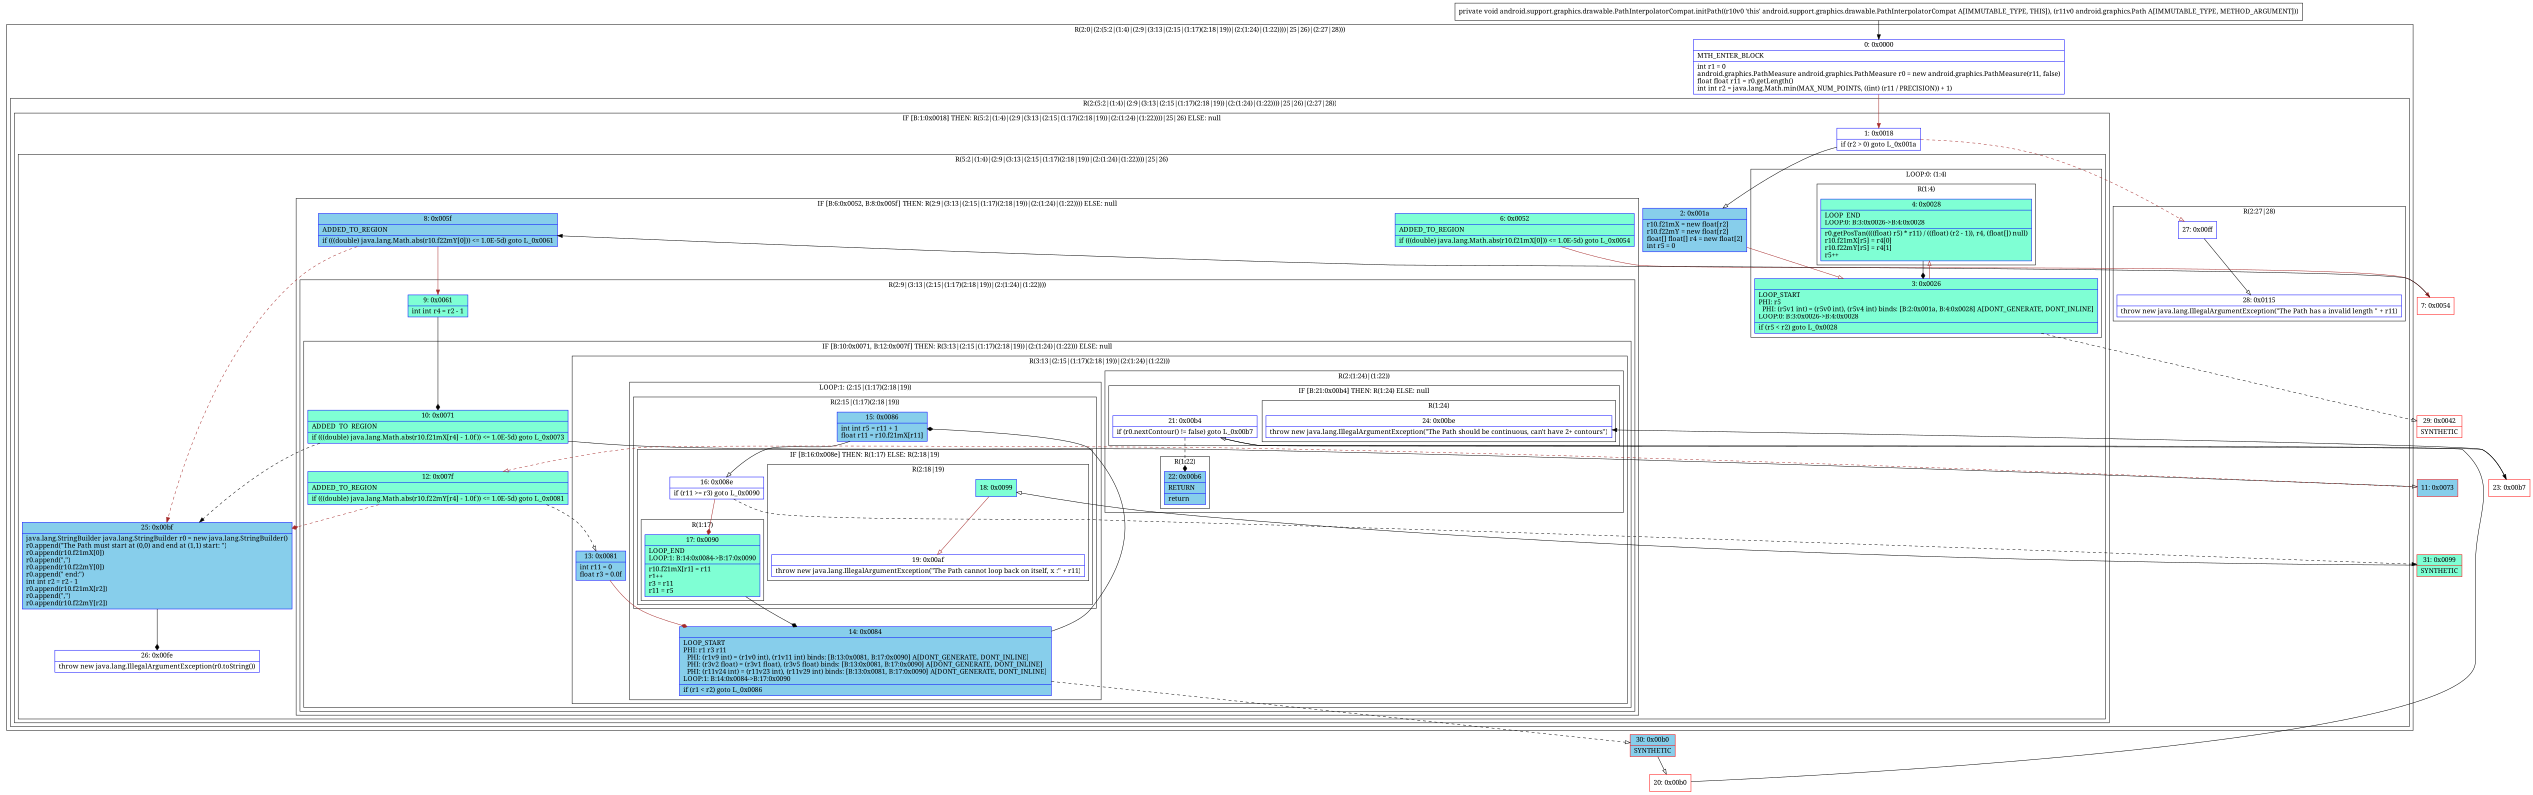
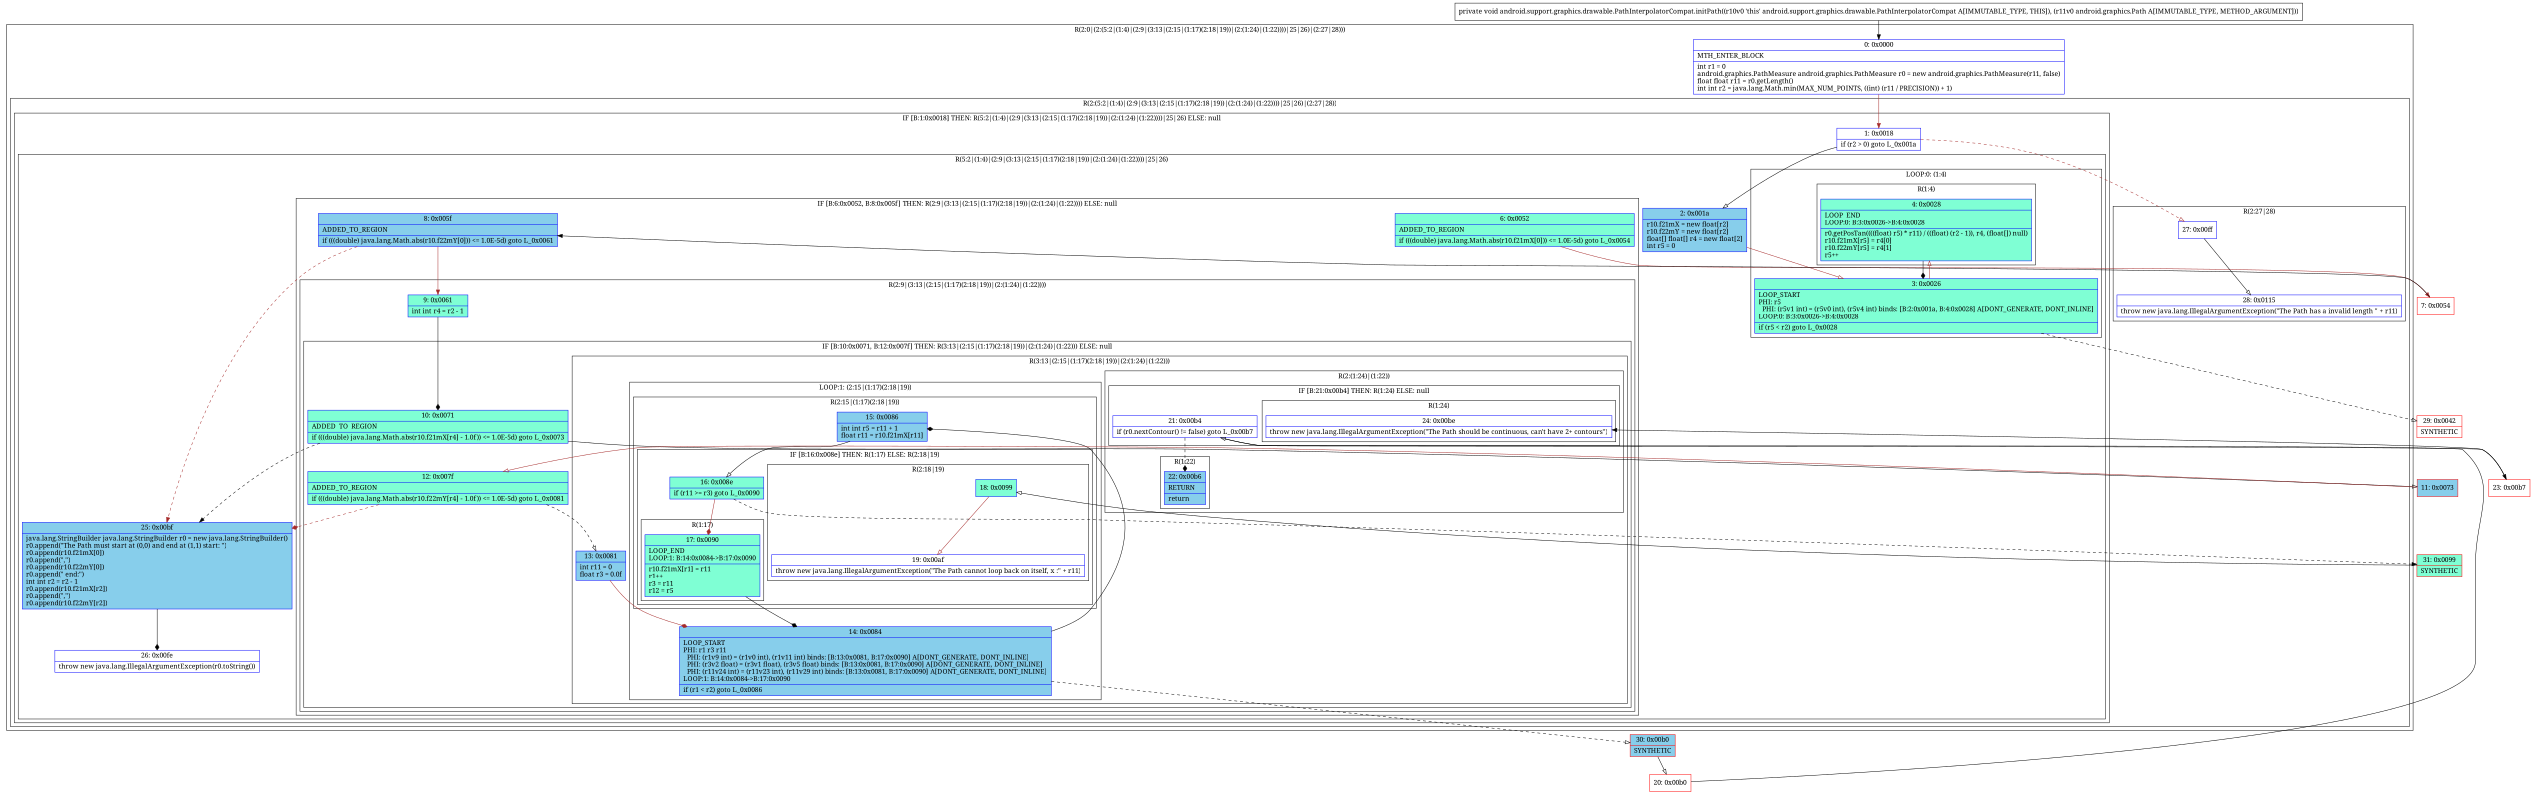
edge "11: 0x0073" -> "12: 0x007f": style dashed -> solid
node "16: 0x008e": fillcolor white -> aquamarine
node "17: 0x0090": text "r11 = r5" -> "r12 = r5"
